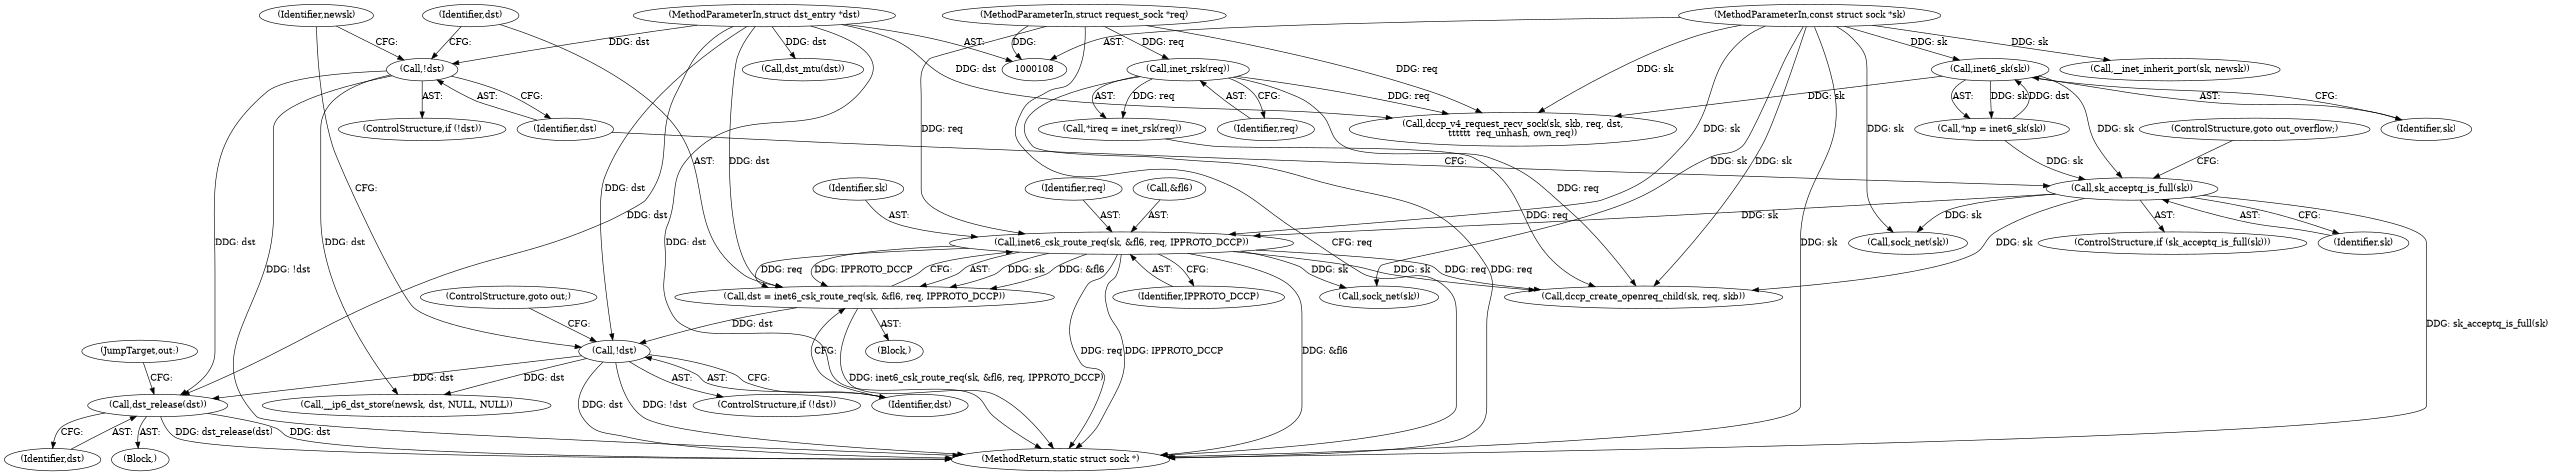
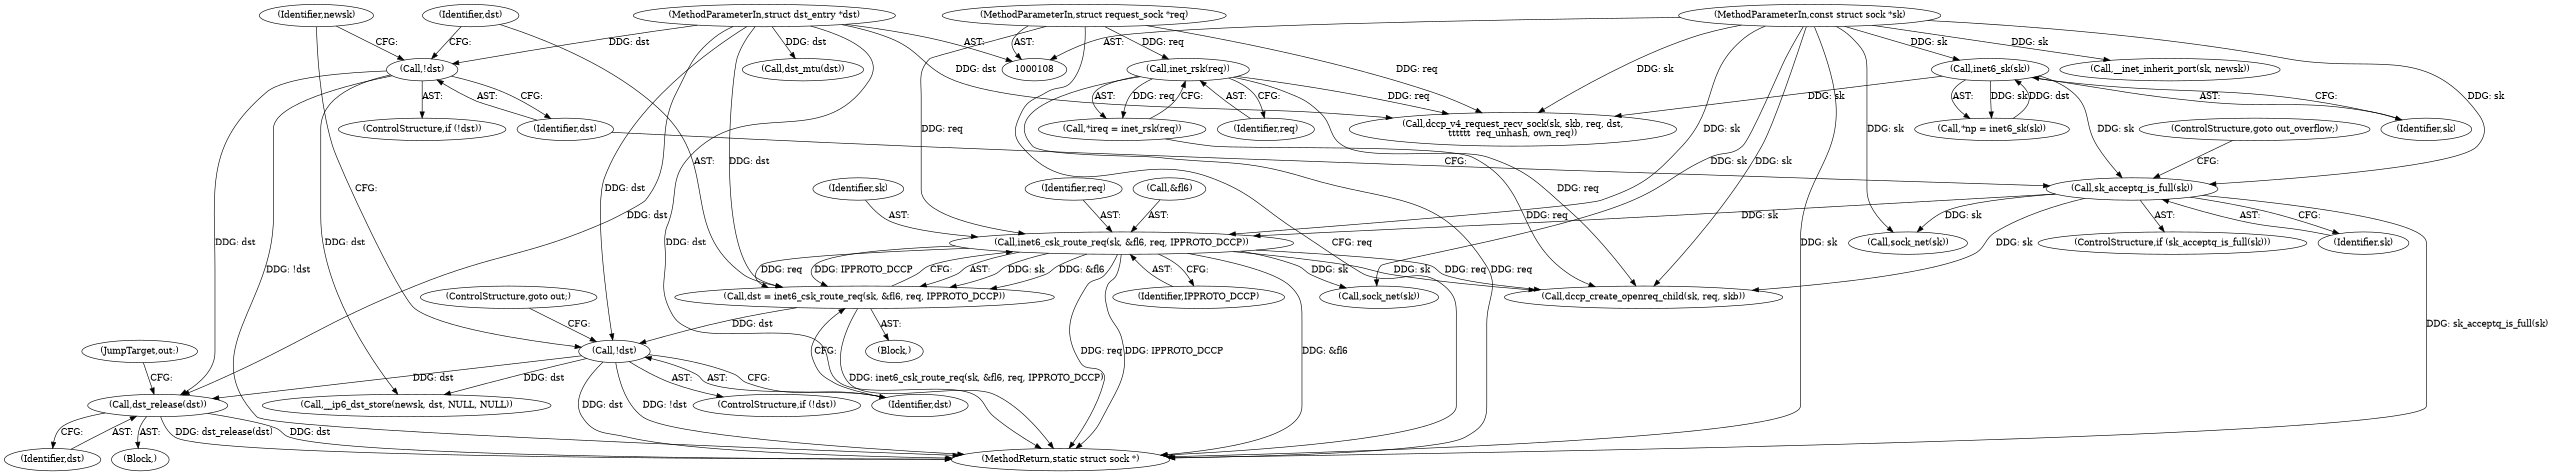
edge "(MethodParameterIn,struct request_sock *req)" -> "1000108": label "DDG: " -> "AST: "
edge "(Call,*ireq = inet_rsk(req))" -> "(Call,inet_rsk(req))": added, label "CFG:"
edge "(Call,*np = inet6_sk(sk))" -> "(Call,sk_acceptq_is_full(sk))": now "(MethodParameterIn,const struct sock *sk)" -> "(Call,sk_acceptq_is_full(sk))"
